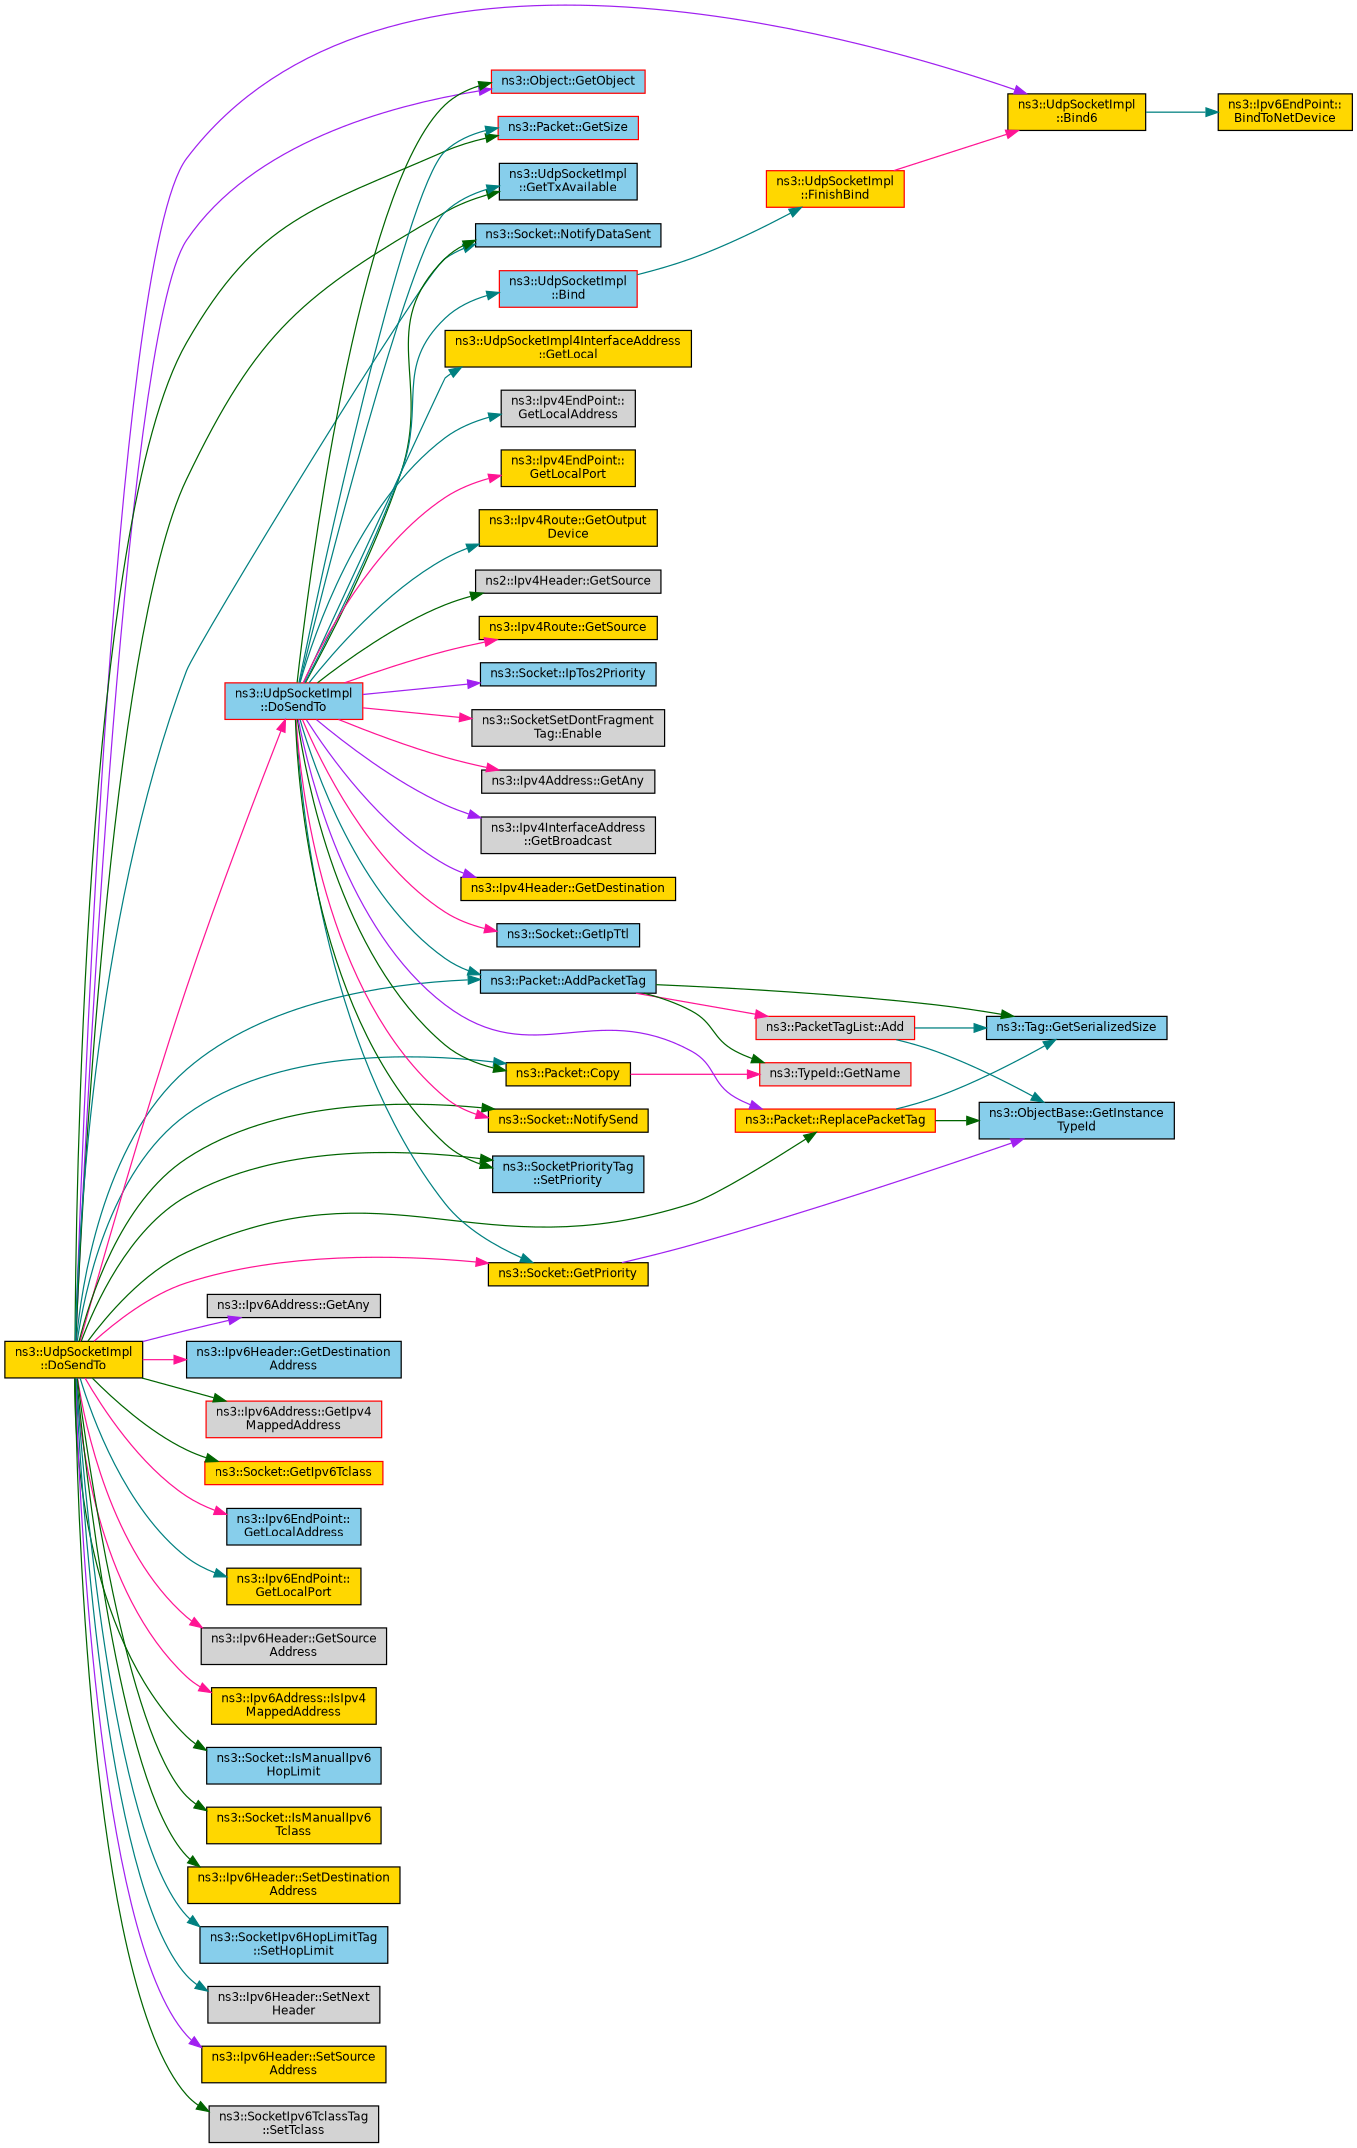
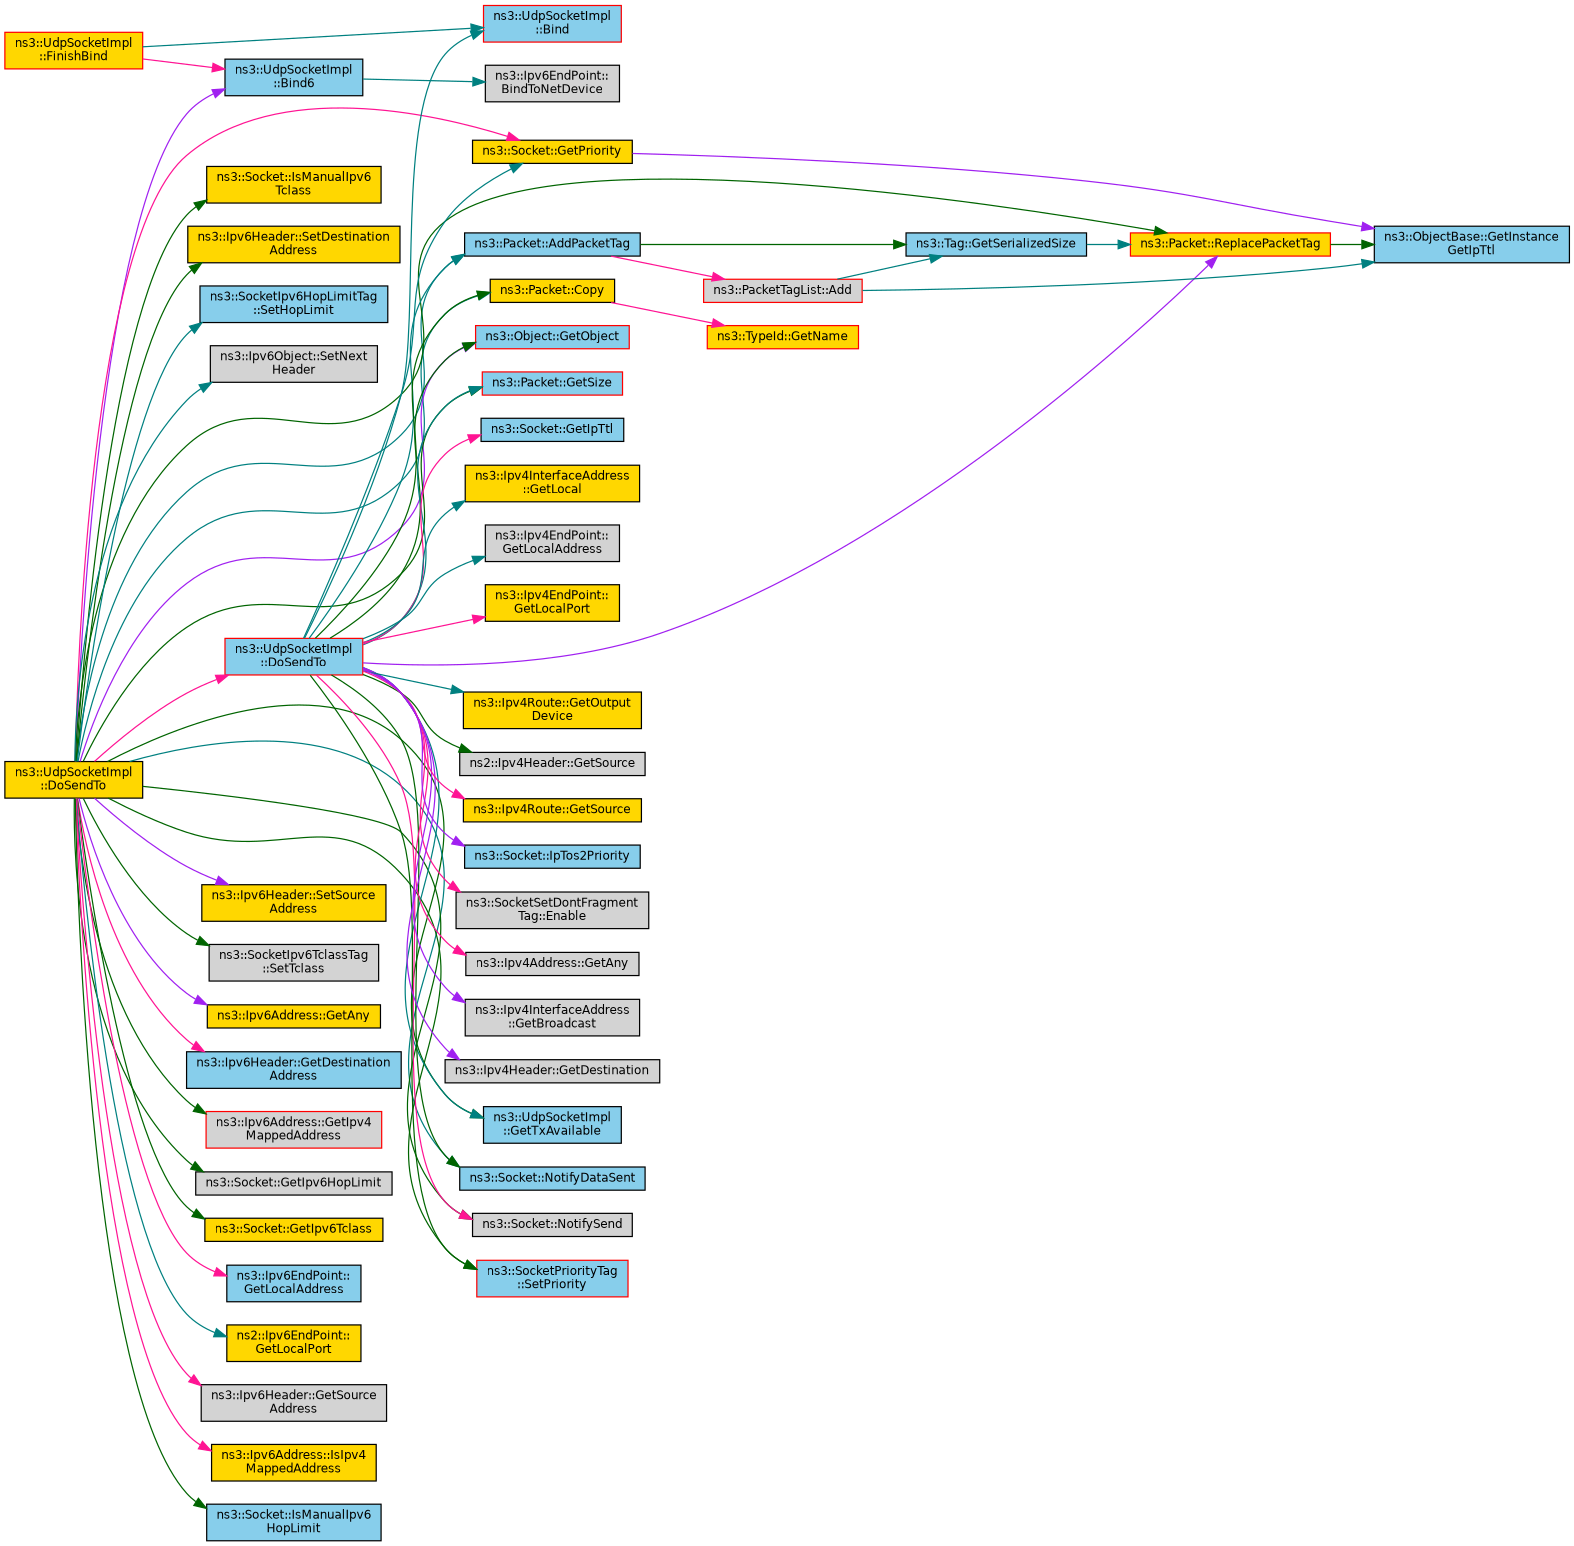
node "ns3::UdpSocketImpl ::Bind6": fillcolor gold -> skyblue
node "ns3::Ipv6EndPoint:: BindToNetDevice": fillcolor gold -> lightgrey
edge "ns3::UdpSocketImpl ::Bind" -> "ns3::UdpSocketImpl ::FinishBind": reversed
node "ns3::UdpSocketImpl4InterfaceAddress ::GetLocal": label "ns3::UdpSocketImpl4InterfaceAddress ::GetLocal" -> "ns3::Ipv4InterfaceAddress ::GetLocal"
node "ns3::Ipv4Header::GetDestination": fillcolor gold -> lightgrey
edge "ns3::Packet::AddPacketTag" -> "ns3::TypeId::GetName": removed
node "ns3::TypeId::GetName": fillcolor lightgrey -> gold
edge "ns3::Packet::ReplacePacketTag" -> "ns3::Tag::GetSerializedSize": reversed
node "ns3::Socket::NotifySend": fillcolor gold -> lightgrey
node "ns3::ObjectBase::GetInstance TypeId": label "ns3::ObjectBase::GetInstance TypeId" -> "ns3::ObjectBase::GetInstance GetIpTtl"
node "ns3::SocketPriorityTag ::SetPriority": color black -> red
node "ns3::Socket::GetIpv6HopLimit": added
node "ns3::Ipv6Address::GetAny": fillcolor lightgrey -> gold
node "ns3::Socket::GetIpv6Tclass": color red -> black
node "ns3::Ipv6EndPoint:: GetLocalPort": label "ns3::Ipv6EndPoint:: GetLocalPort" -> "ns2::Ipv6EndPoint:: GetLocalPort"
node "ns3::Ipv6Header::SetNext Header": label "ns3::Ipv6Header::SetNext Header" -> "ns3::Ipv6Object::SetNext Header"
